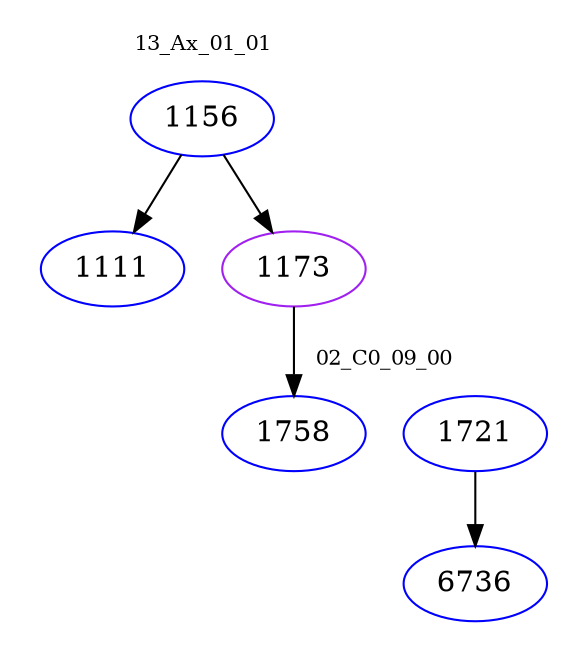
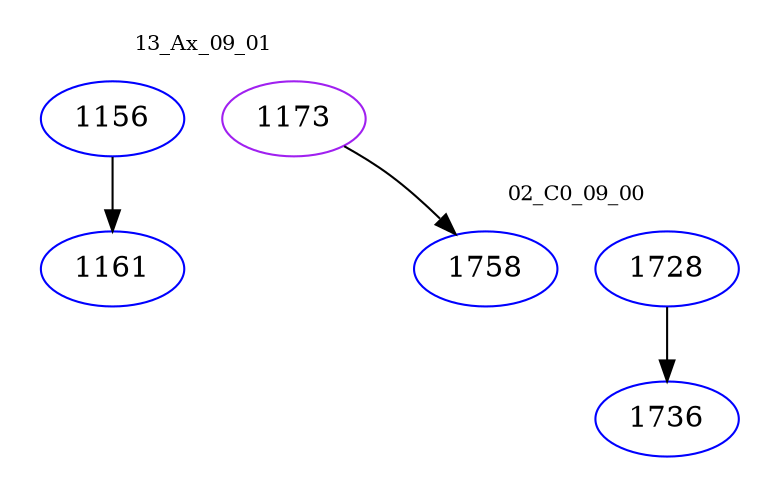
cluster "13_Ax_01_01": label "13_Ax_01_01" -> "13_Ax_09_01"
edge "1156" -> "1173": removed
node "1111": label "1111" -> "1161"
node "1721": label "1721" -> "1728"
node "6736": label "6736" -> "1736"
